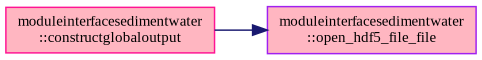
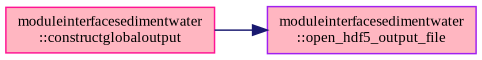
node "moduleinterfacesedimentwater ::open_hdf5_file_file": label "moduleinterfacesedimentwater ::open_hdf5_file_file" -> "moduleinterfacesedimentwater ::open_hdf5_output_file"
